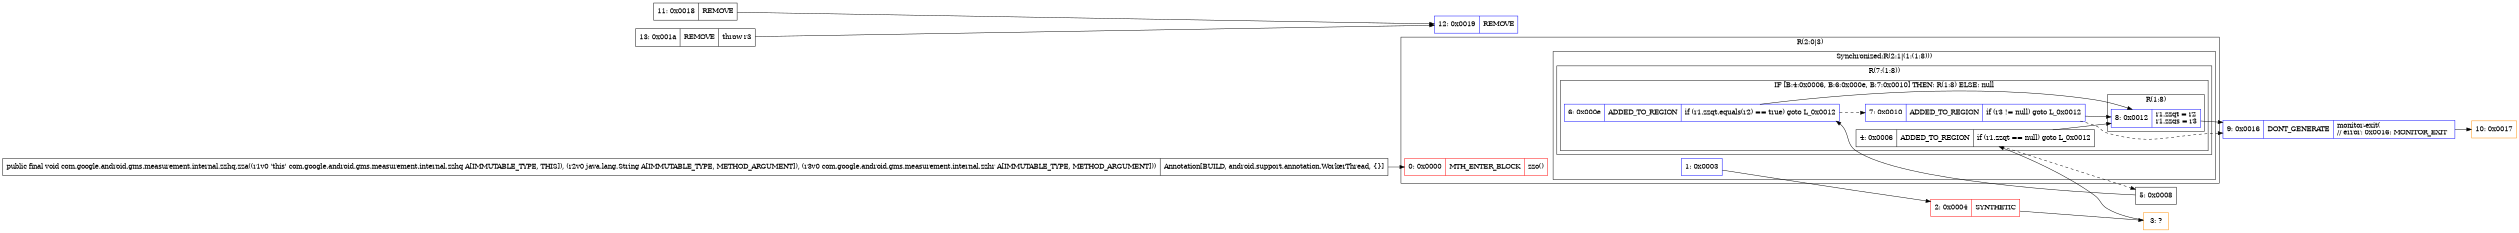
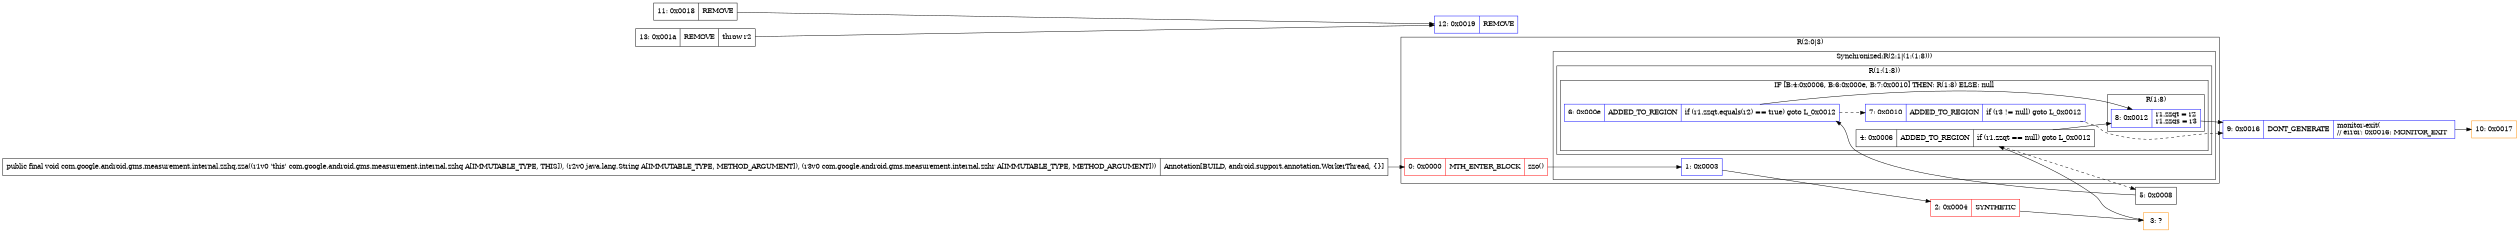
node "13: 0x001a": text "throw r3" -> "throw r2"
cluster "R(7:(1:8))": label "R(7:(1:8))" -> "R(1:(1:8))"
edge "7: 0x0010" -> "8: 0x0012": removed
edge "0: 0x0000" -> "1: 0x0003": added
